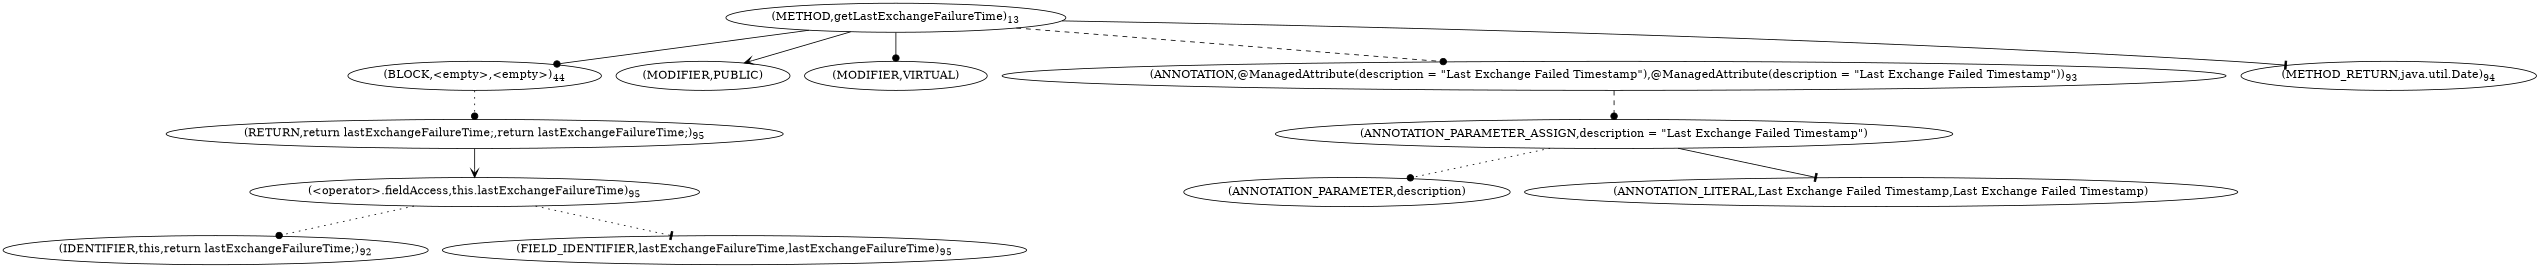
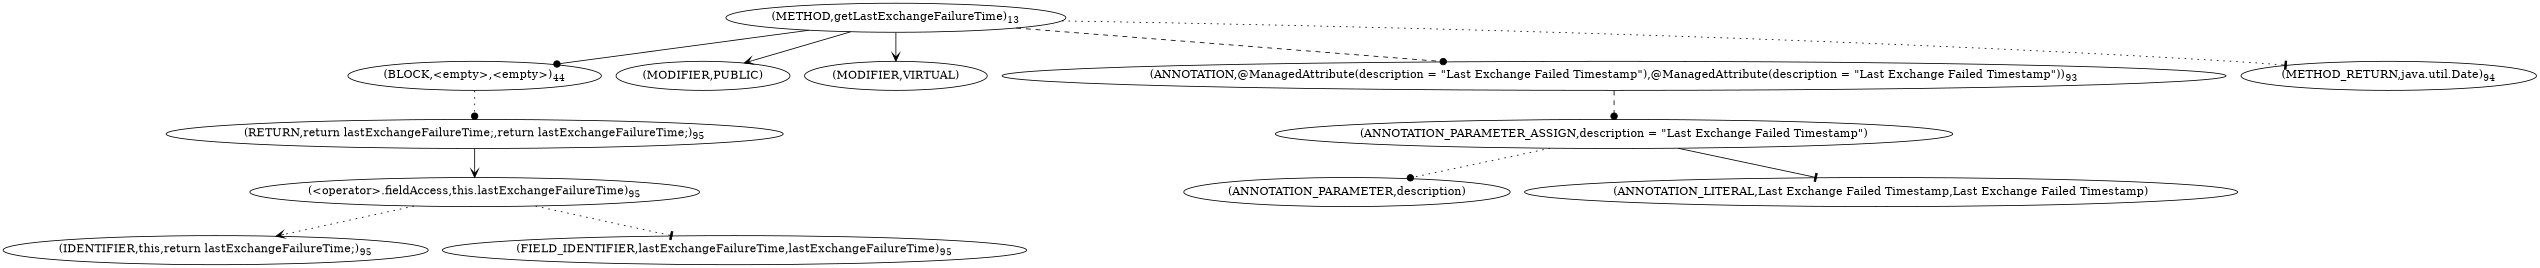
edge "(METHOD,getLastExchangeFailureTime)" -> "(METHOD_RETURN,java.util.Date)": style solid -> dotted
edge "(METHOD,getLastExchangeFailureTime)" -> "(MODIFIER,VIRTUAL)": arrowhead dot -> vee
edge "(<operator>.fieldAccess,this.lastExchangeFailureTime)" -> "(IDENTIFIER,this,return lastExchangeFailureTime;)": arrowhead dot -> vee
node "(IDENTIFIER,this,return lastExchangeFailureTime;)": text "92" -> "95"
